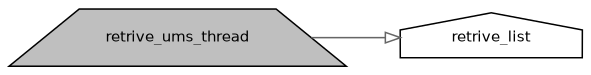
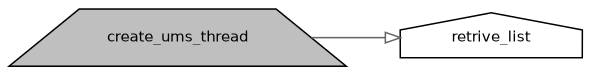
node "retrive_ums_thread": label "retrive_ums_thread" -> "create_ums_thread"
